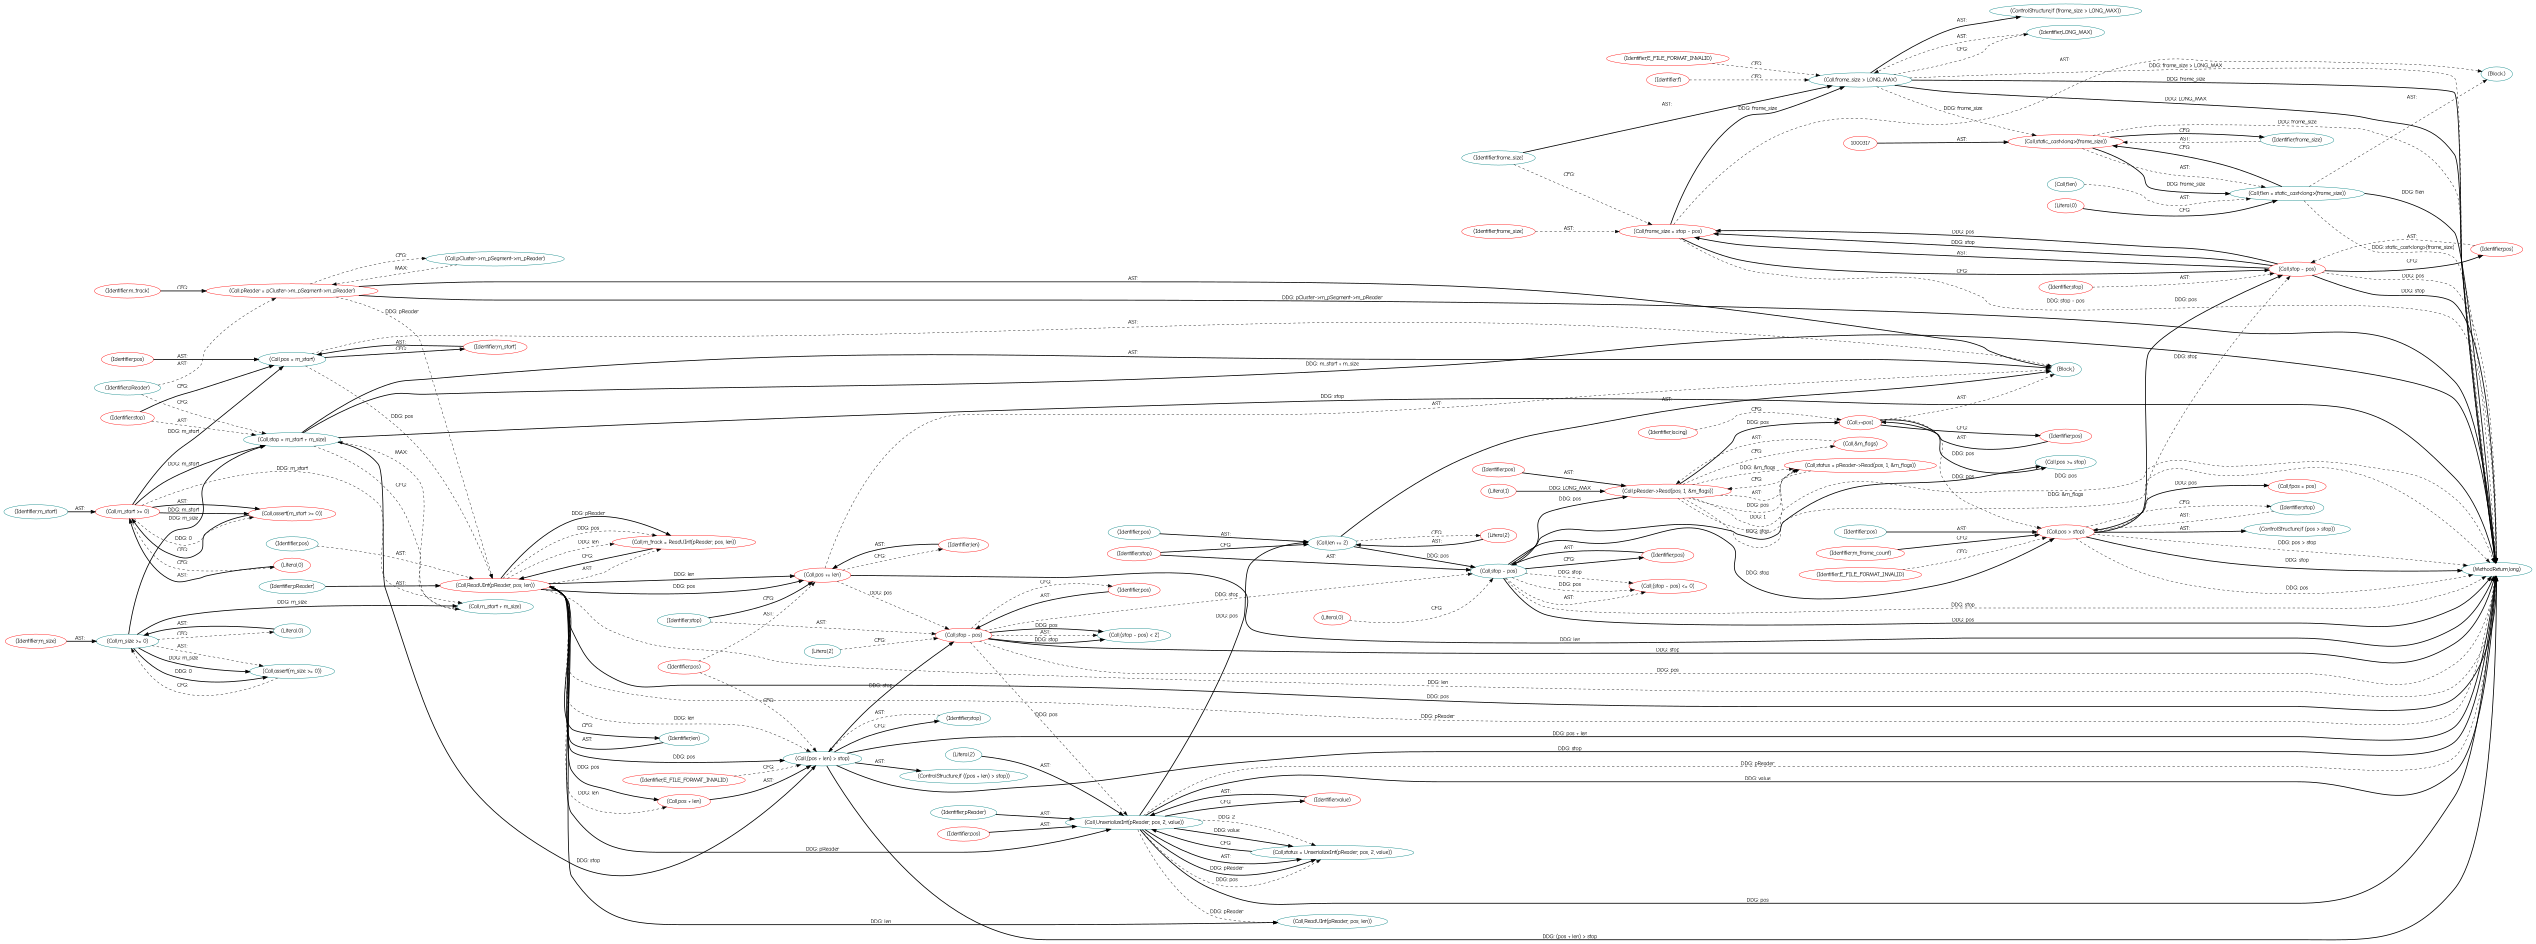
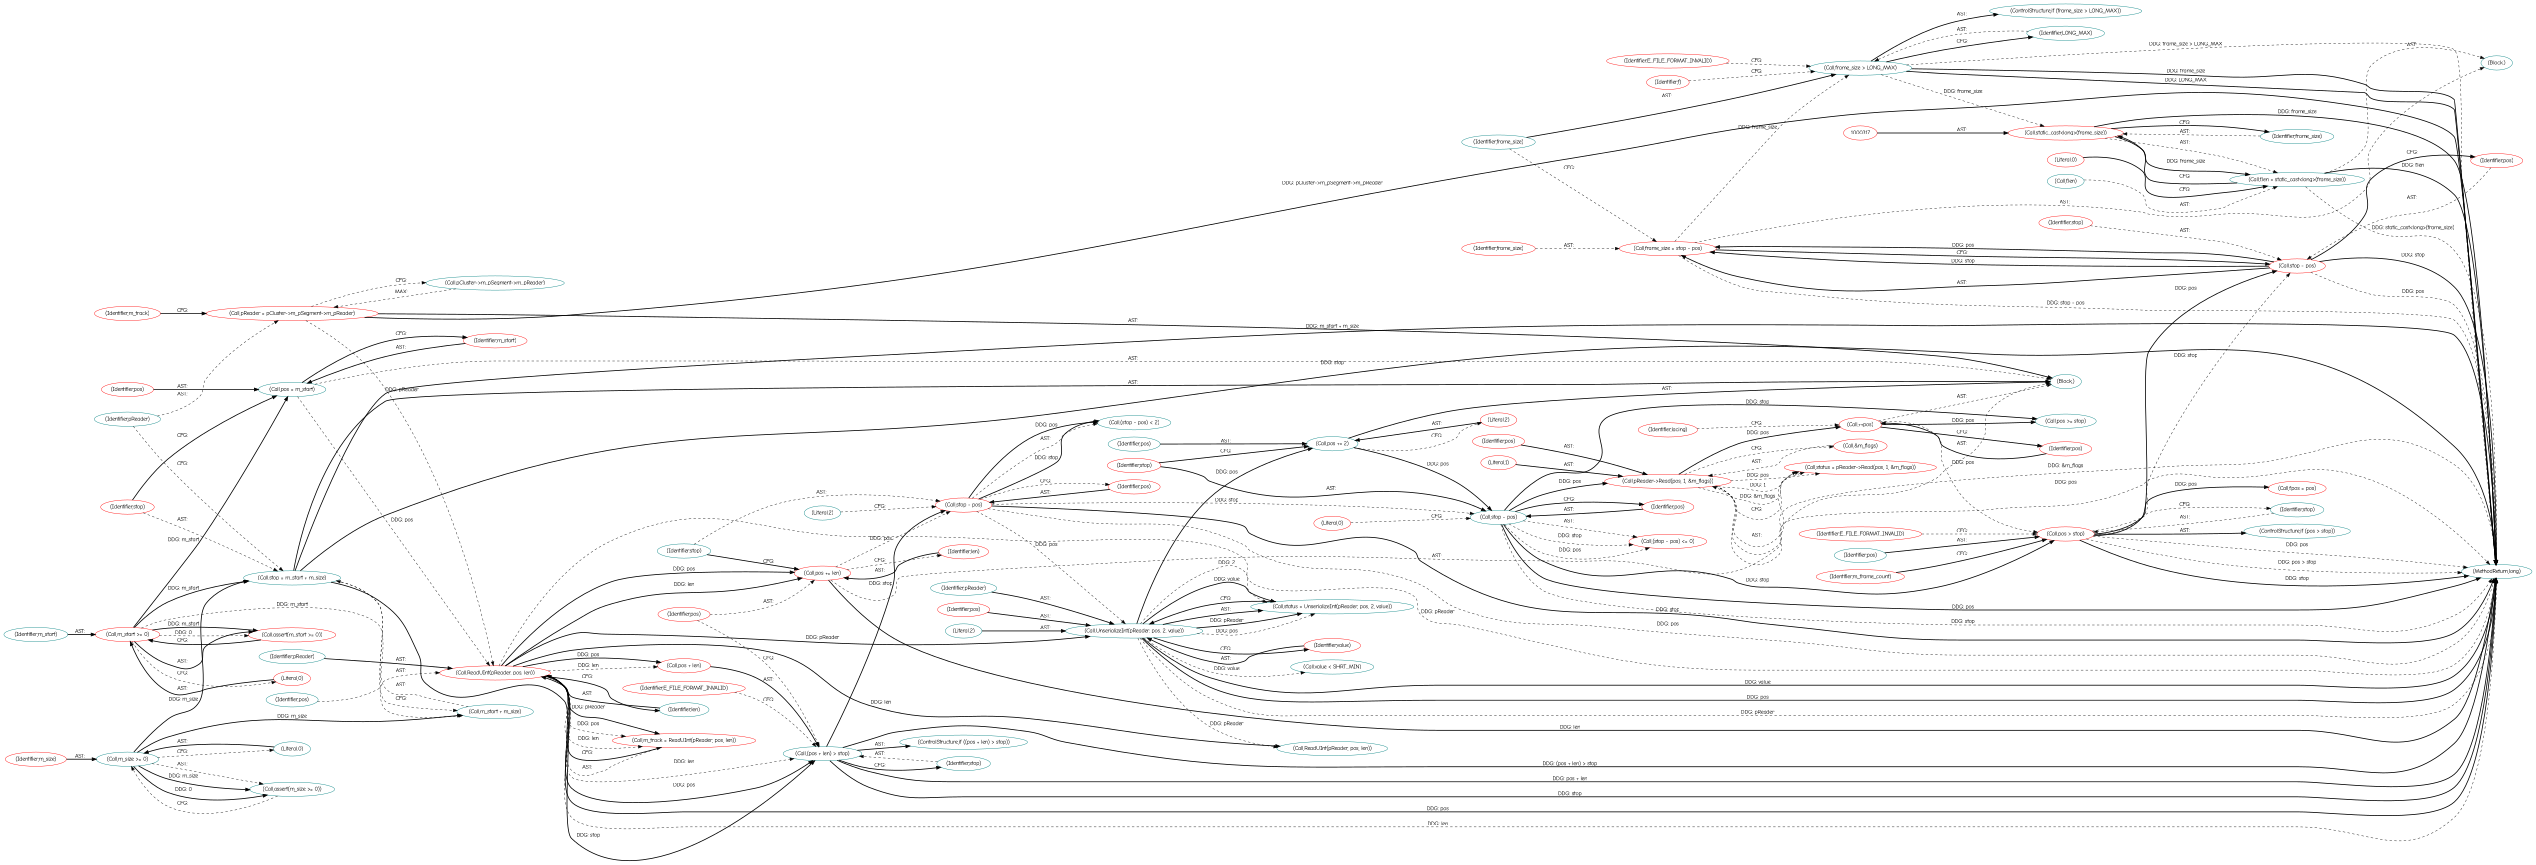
edge "(Call,frame_size > LONG_MAX)" -> "(Identifier,LONG_MAX)": style dashed -> bold
edge "(Call,frame_size = stop - pos)" -> "(Call,frame_size > LONG_MAX)": style bold -> dashed
edge "(Call,static_cast<long>(frame_size))" -> "(MethodReturn,long)": style dashed -> bold
edge "(Call,m_start + m_size)" -> "(Call,stop = m_start + m_size)": label "MAX: " -> "AST: "
edge "(Literal,1)" -> "(Call,pReader->Read(pos, 1, &m_flags))": label "DDG: LONG_MAX" -> "AST: "
node "(Call,len += 2)": label "(Call,len += 2)" -> "(Call,pos += 2)"
node "(Call,value < SHRT_MIN)": added
